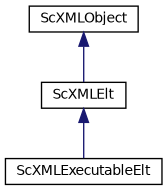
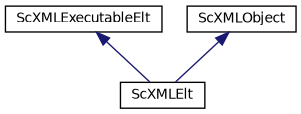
edge "ScXMLExecutableElt" -> "ScXMLElt": reversed
